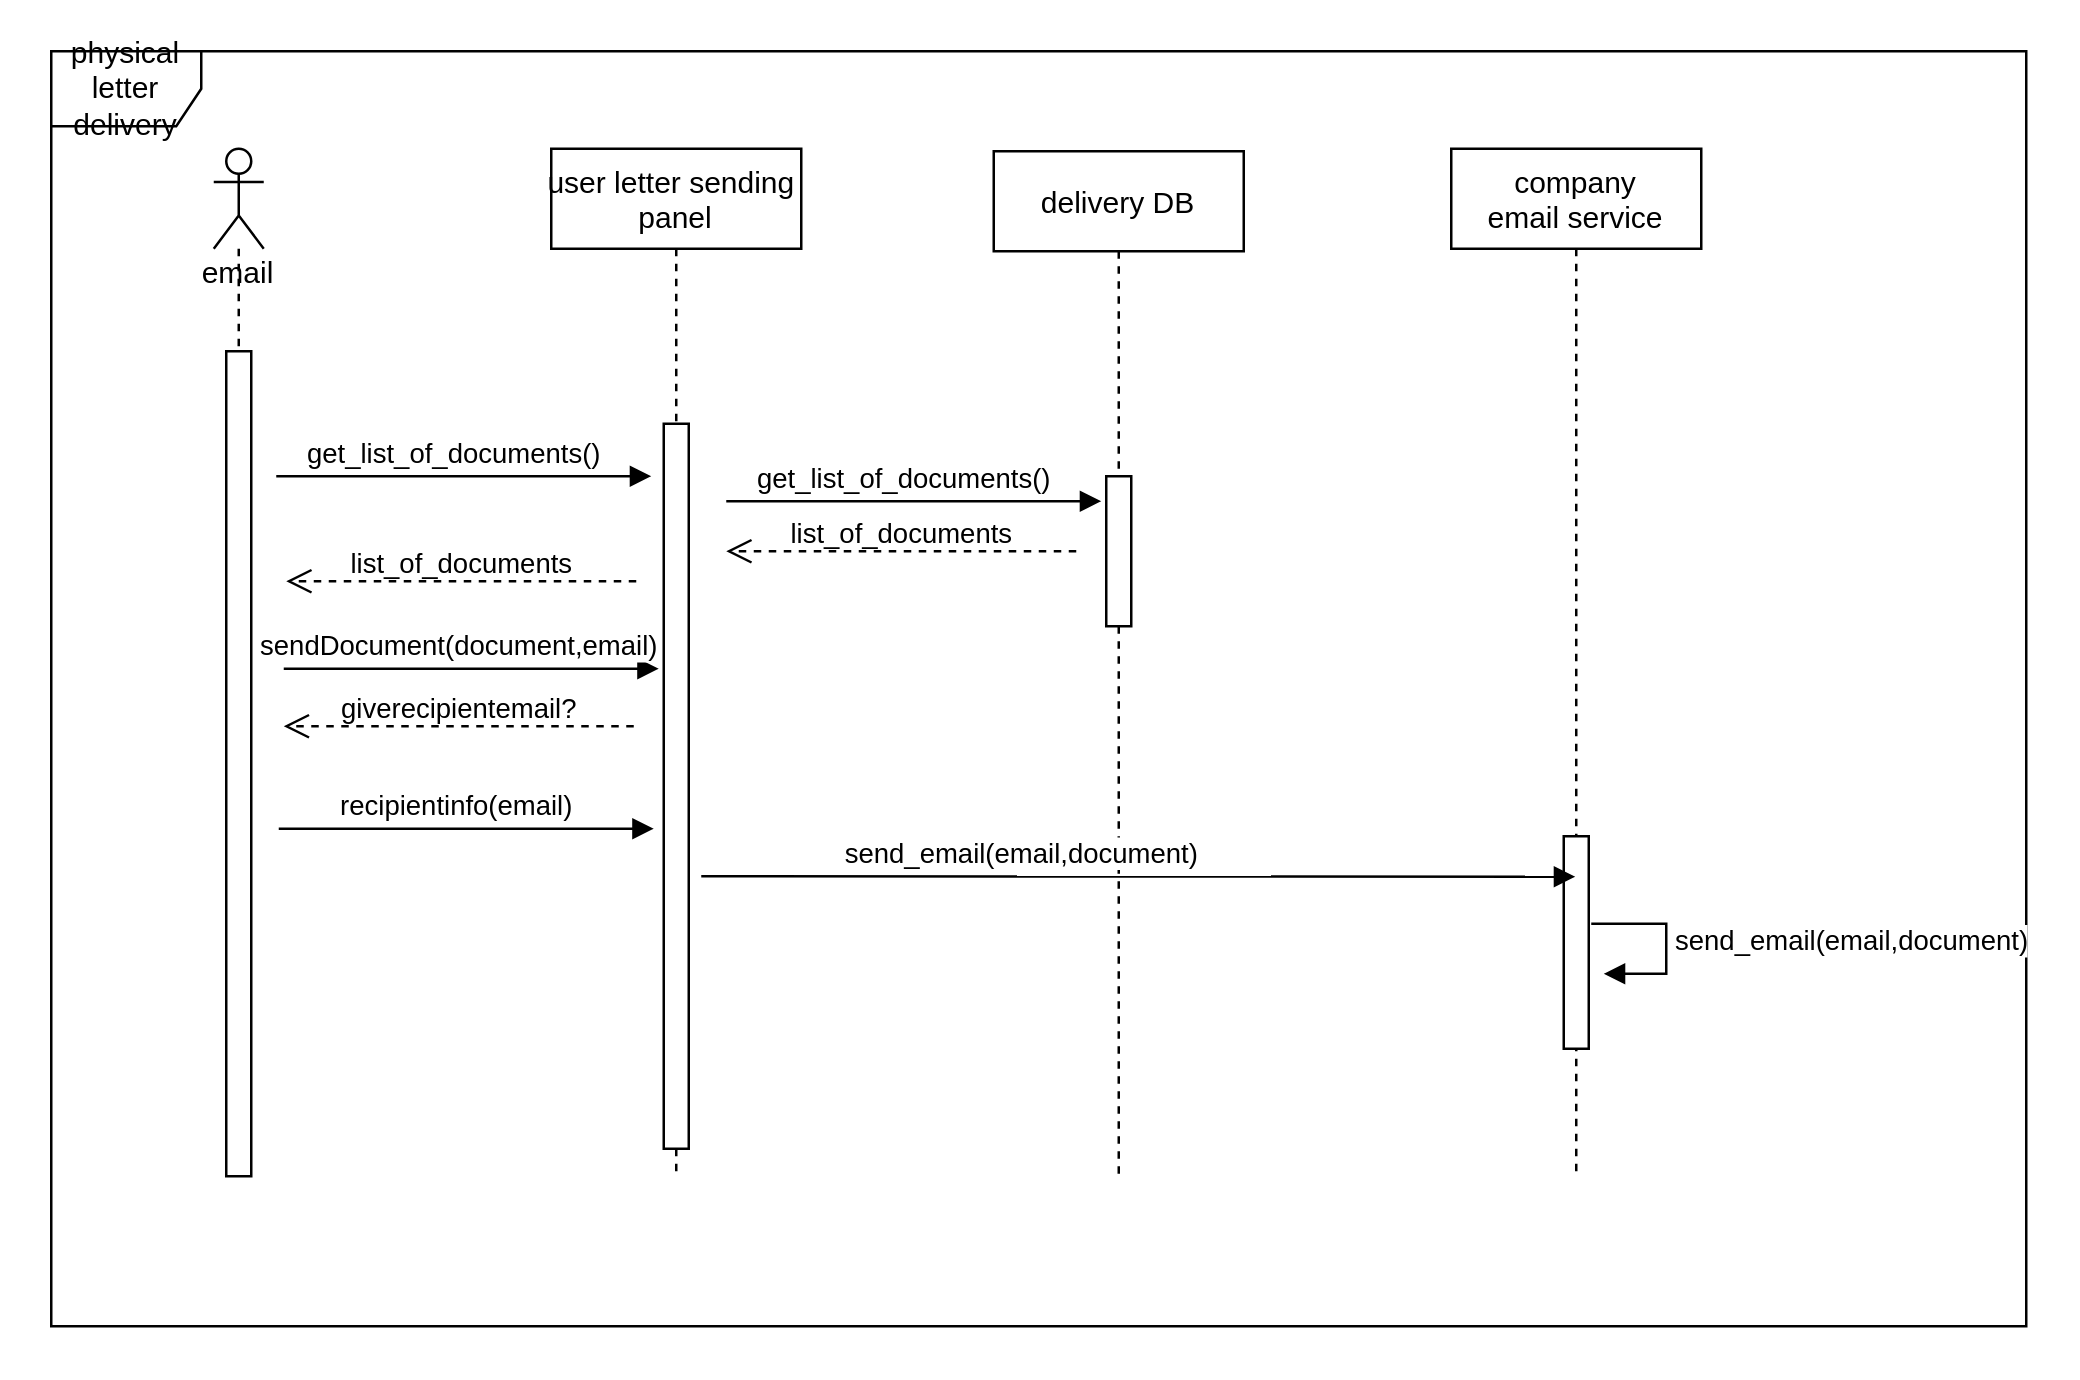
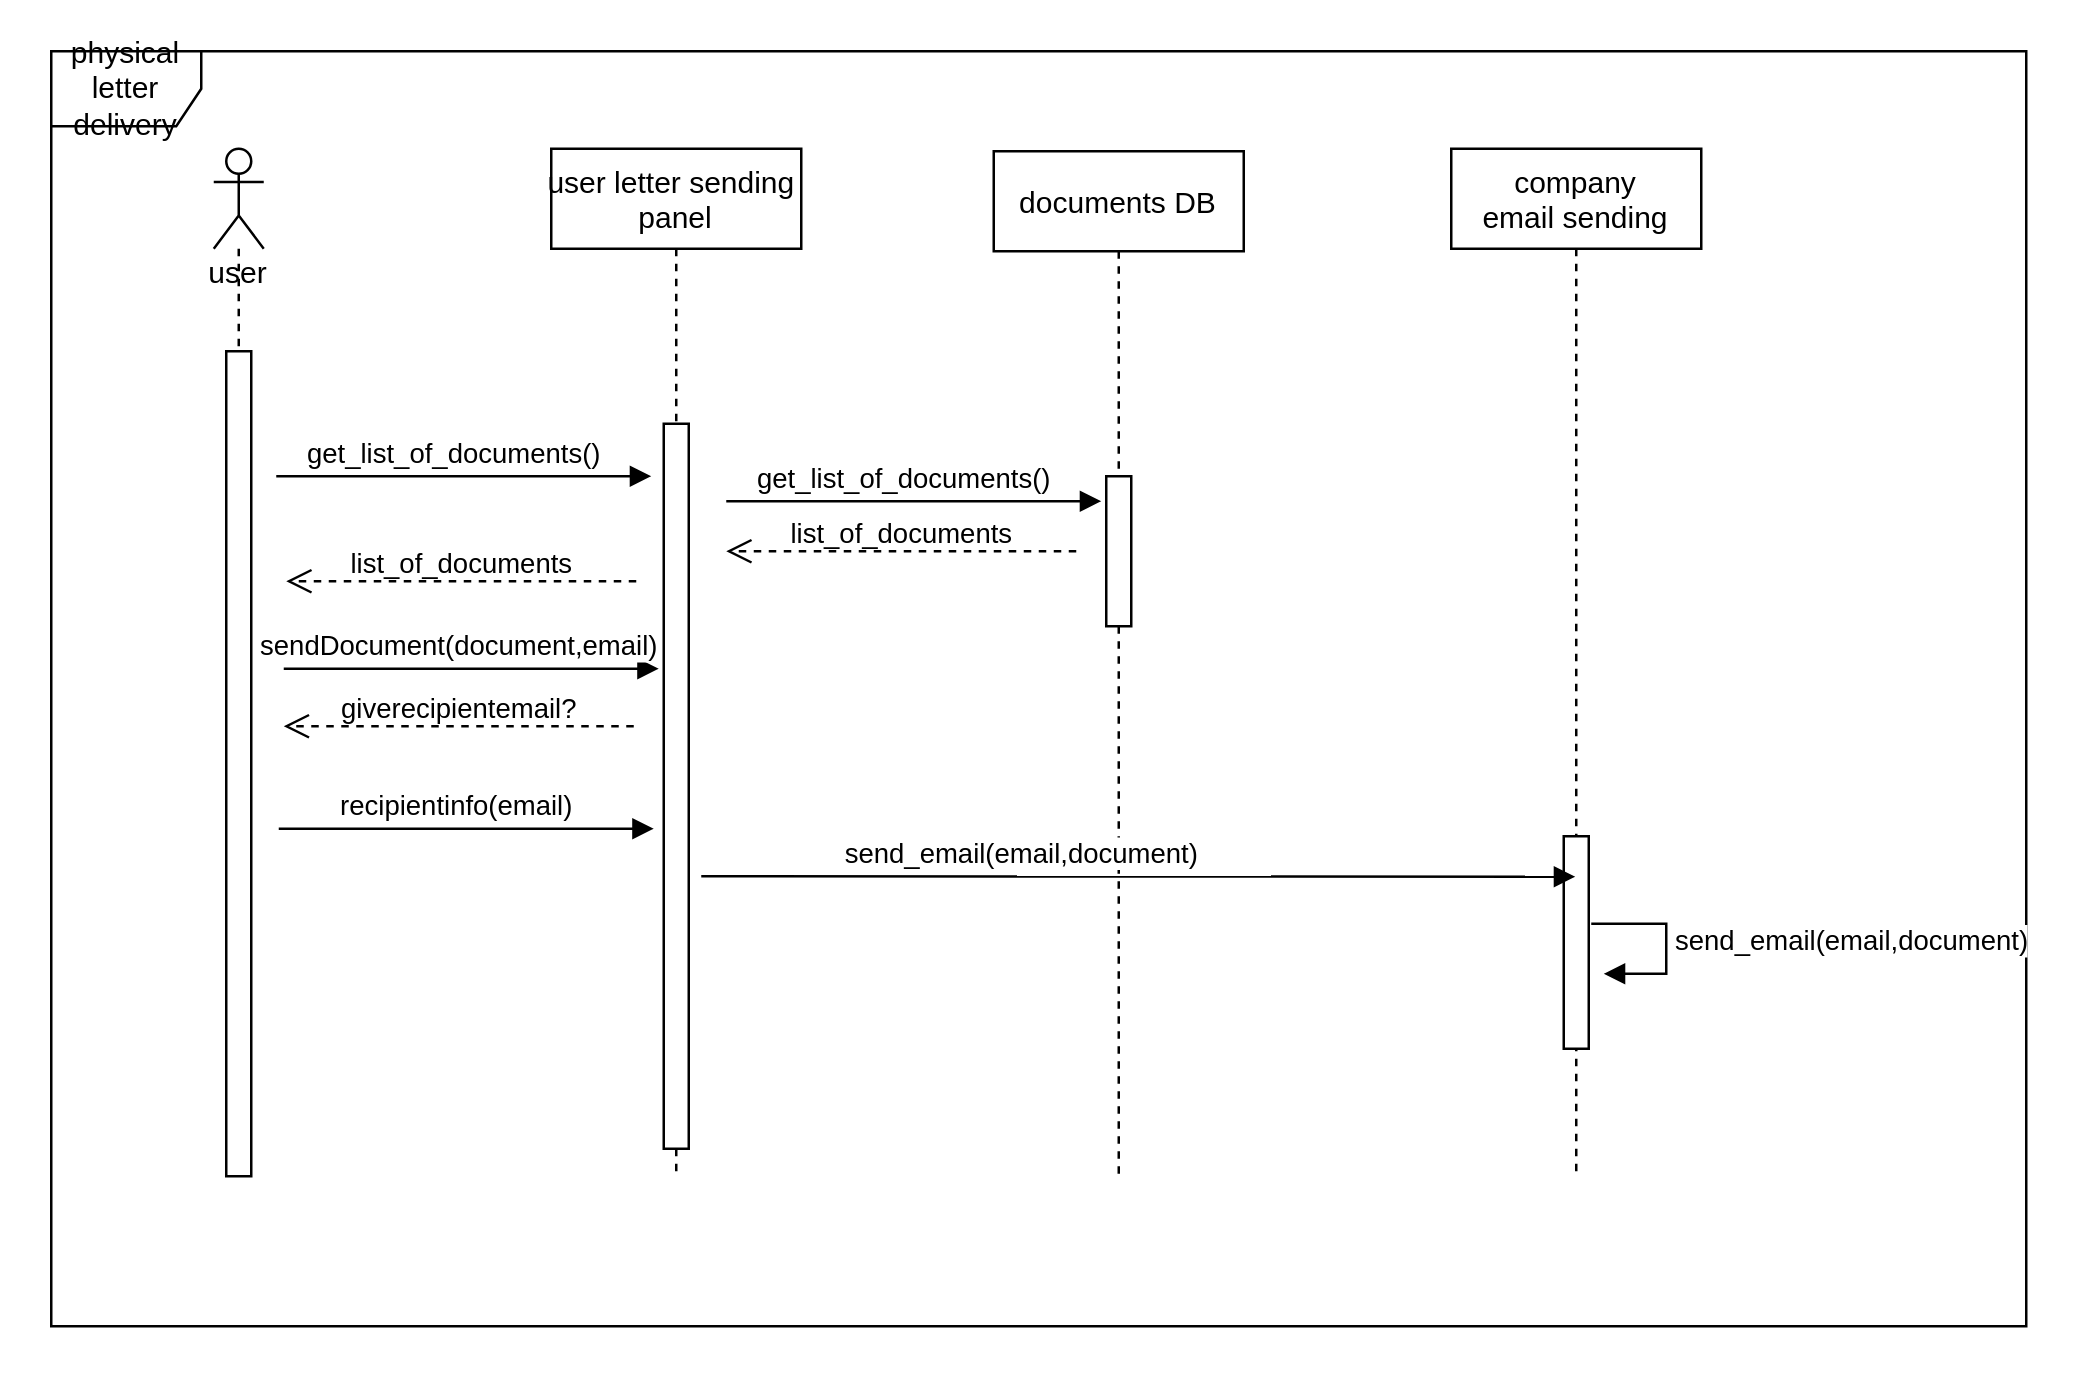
node "company email service": label "company email service" -> "company email sending"
node "delivery DB": label "delivery DB" -> "documents DB"
node "email": label "email" -> "user"
